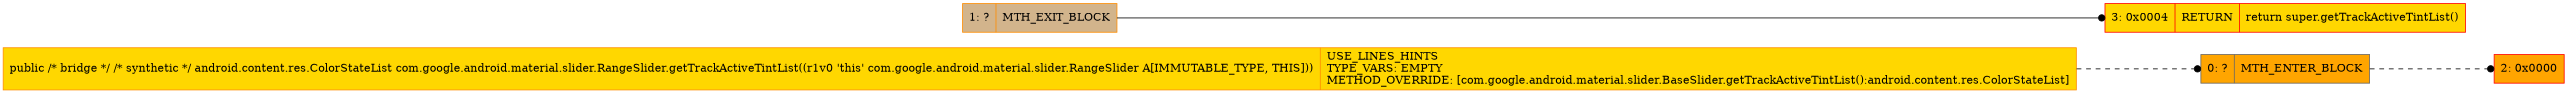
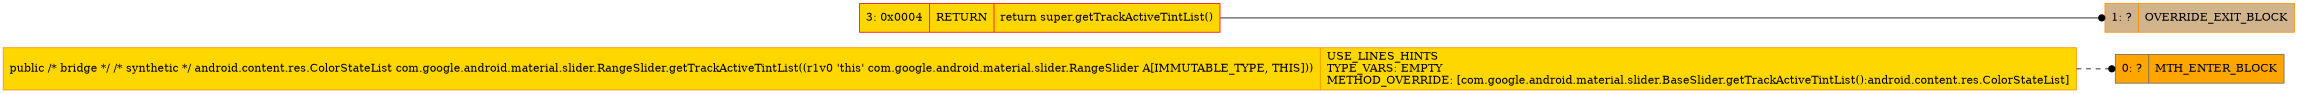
node "1: ?": text "MTH_EXIT_BLOCK" -> "OVERRIDE_EXIT_BLOCK"
edge "1: ?" -> "3: 0x0004": reversed
node "2: 0x0000": removed
